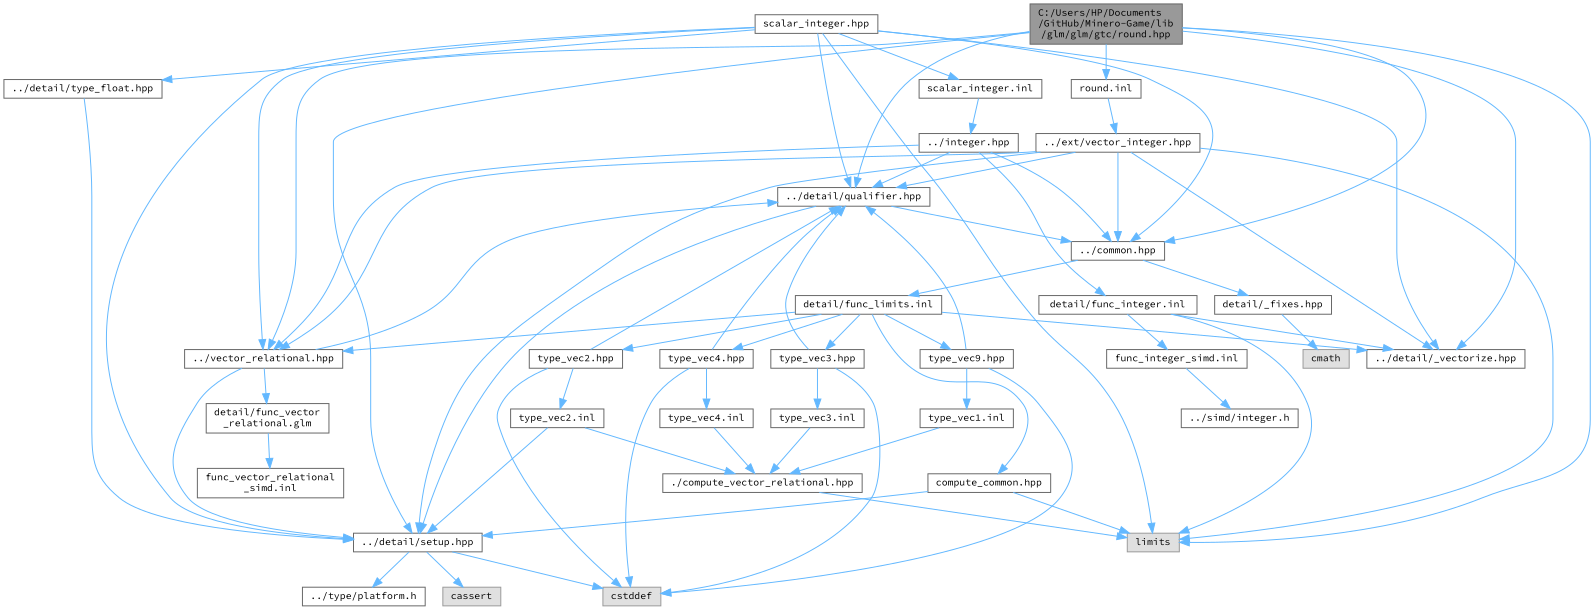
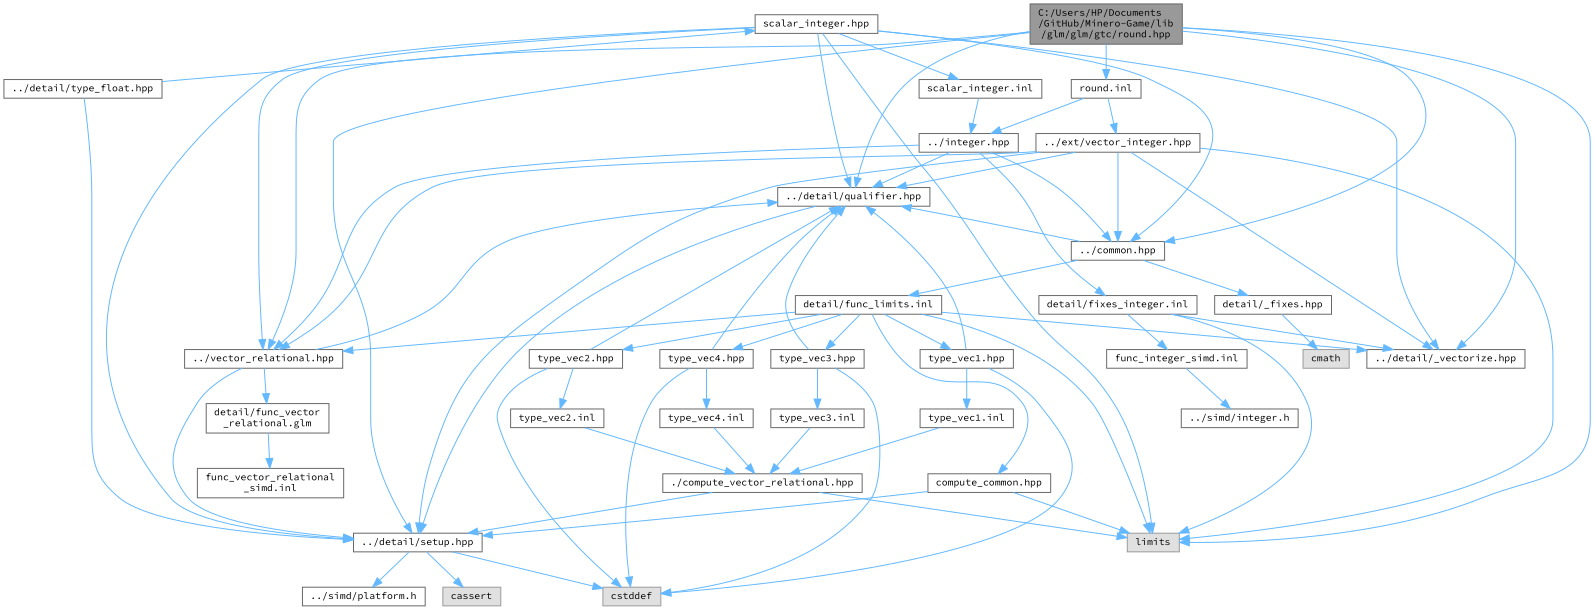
edge "scalar_integer.hpp" -> "../detail/type_float.hpp": reversed
edge "round.inl" -> "../integer.hpp": added
edge "../detail/qualifier.hpp" -> "../common.hpp": reversed
node "detail/func_integer.inl": label "detail/func_integer.inl" -> "detail/fixes_integer.inl"
node "type_vec9.hpp": label "type_vec9.hpp" -> "type_vec1.hpp"
edge "detail/func_limits.inl" -> "limits": added
edge "type_vec2.inl" -> "../detail/setup.hpp": now "./compute_vector_relational.hpp" -> "../detail/setup.hpp"
node "../type/platform.h": label "../type/platform.h" -> "../simd/platform.h"
